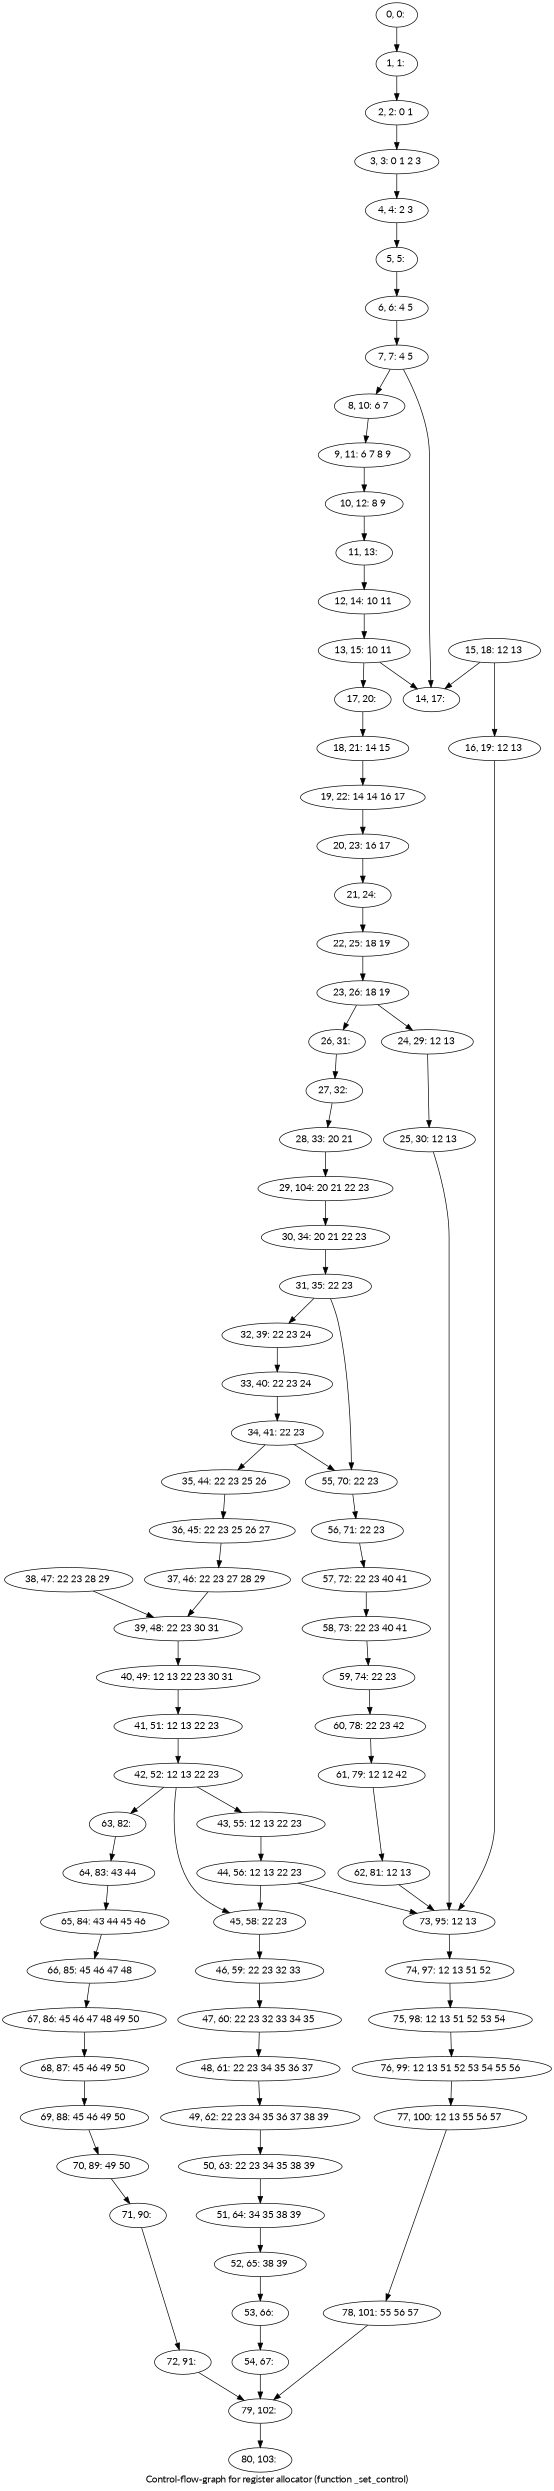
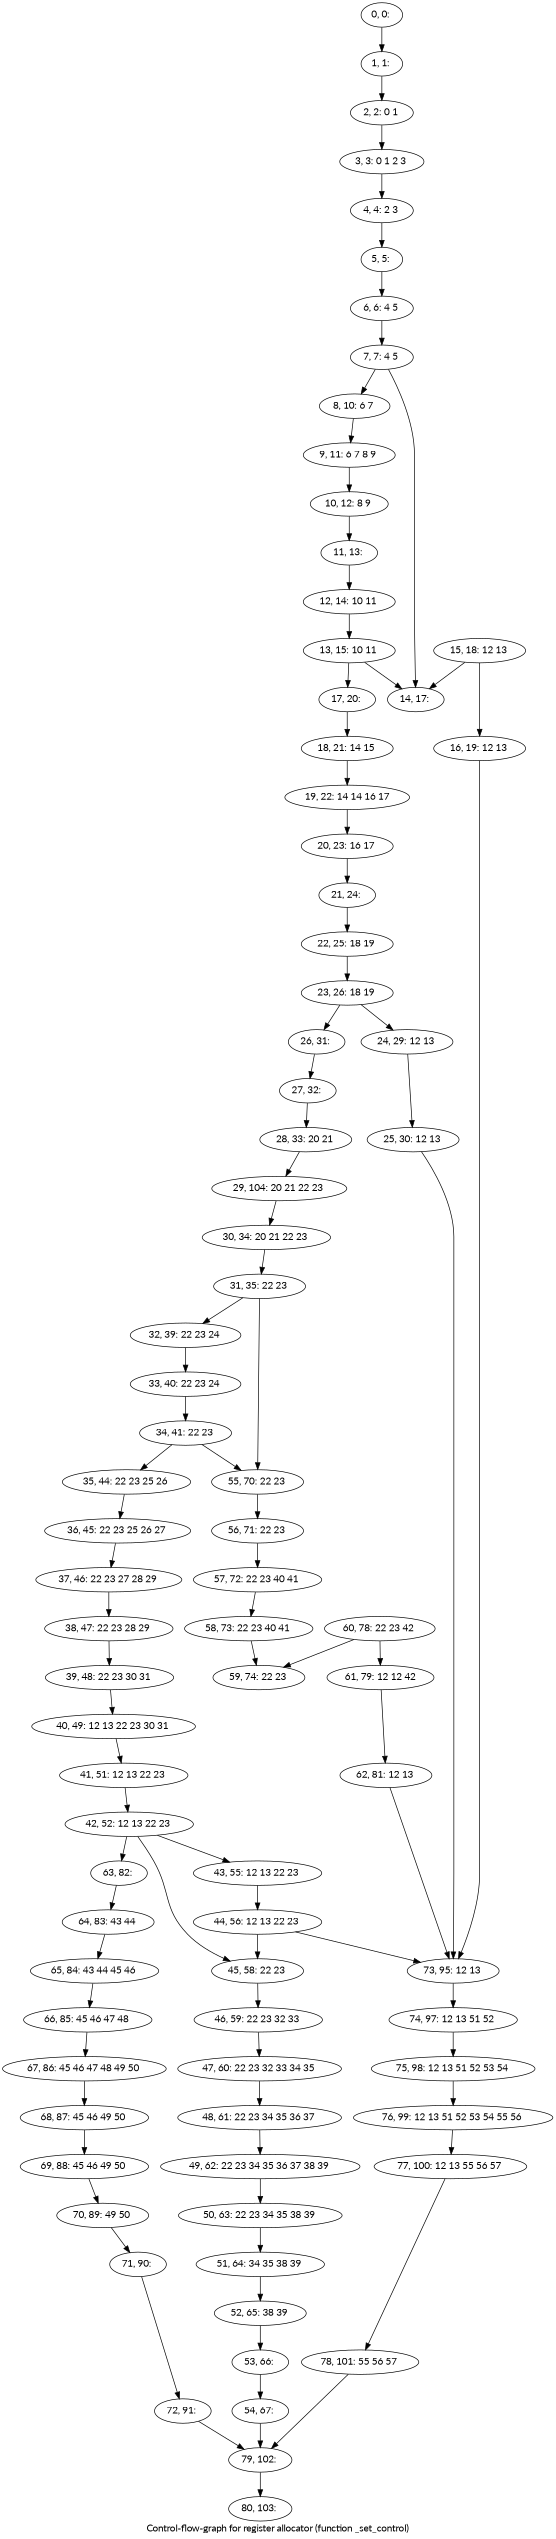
edge "37, 46: 22 23 27 28 29" -> "39, 48: 22 23 30 31": now "37, 46: 22 23 27 28 29" -> "38, 47: 22 23 28 29"
edge "59, 74: 22 23" -> "60, 78: 22 23 42": reversed
